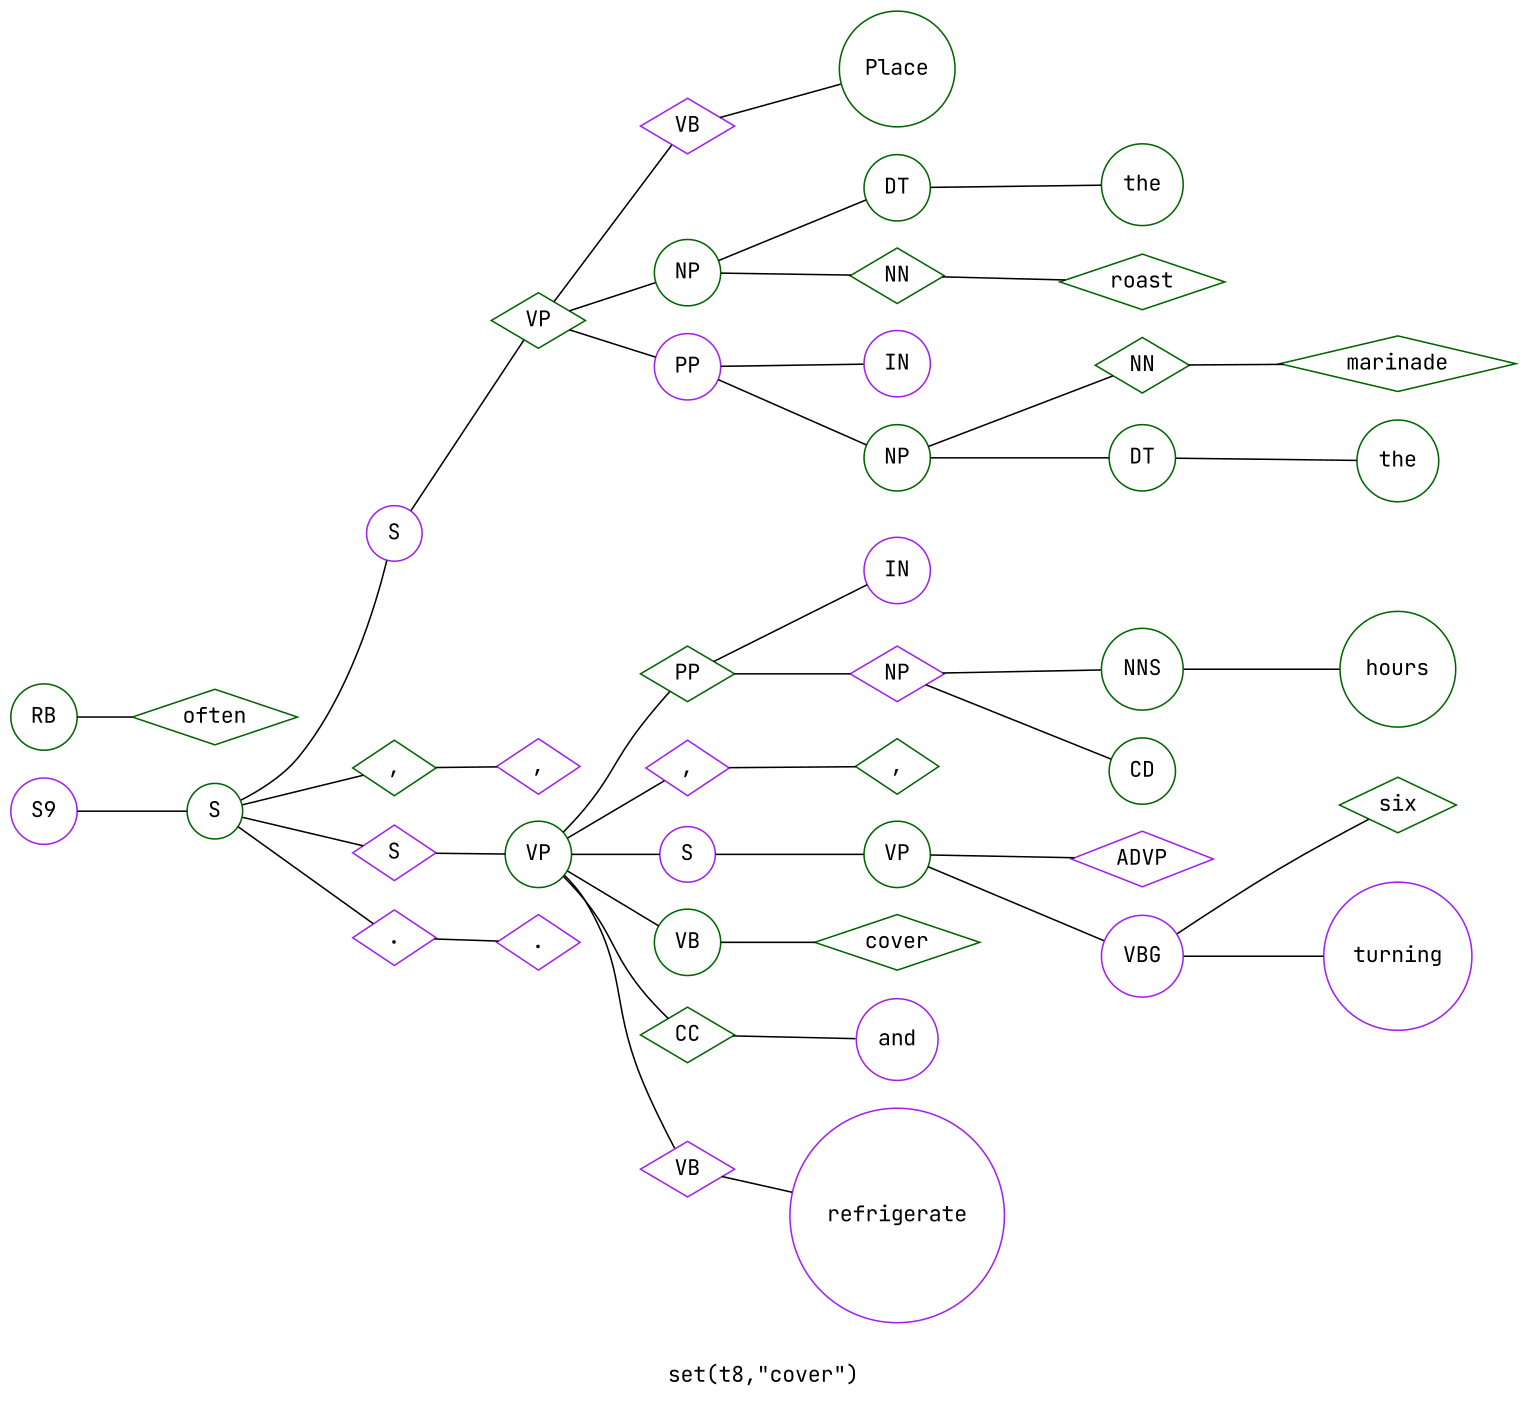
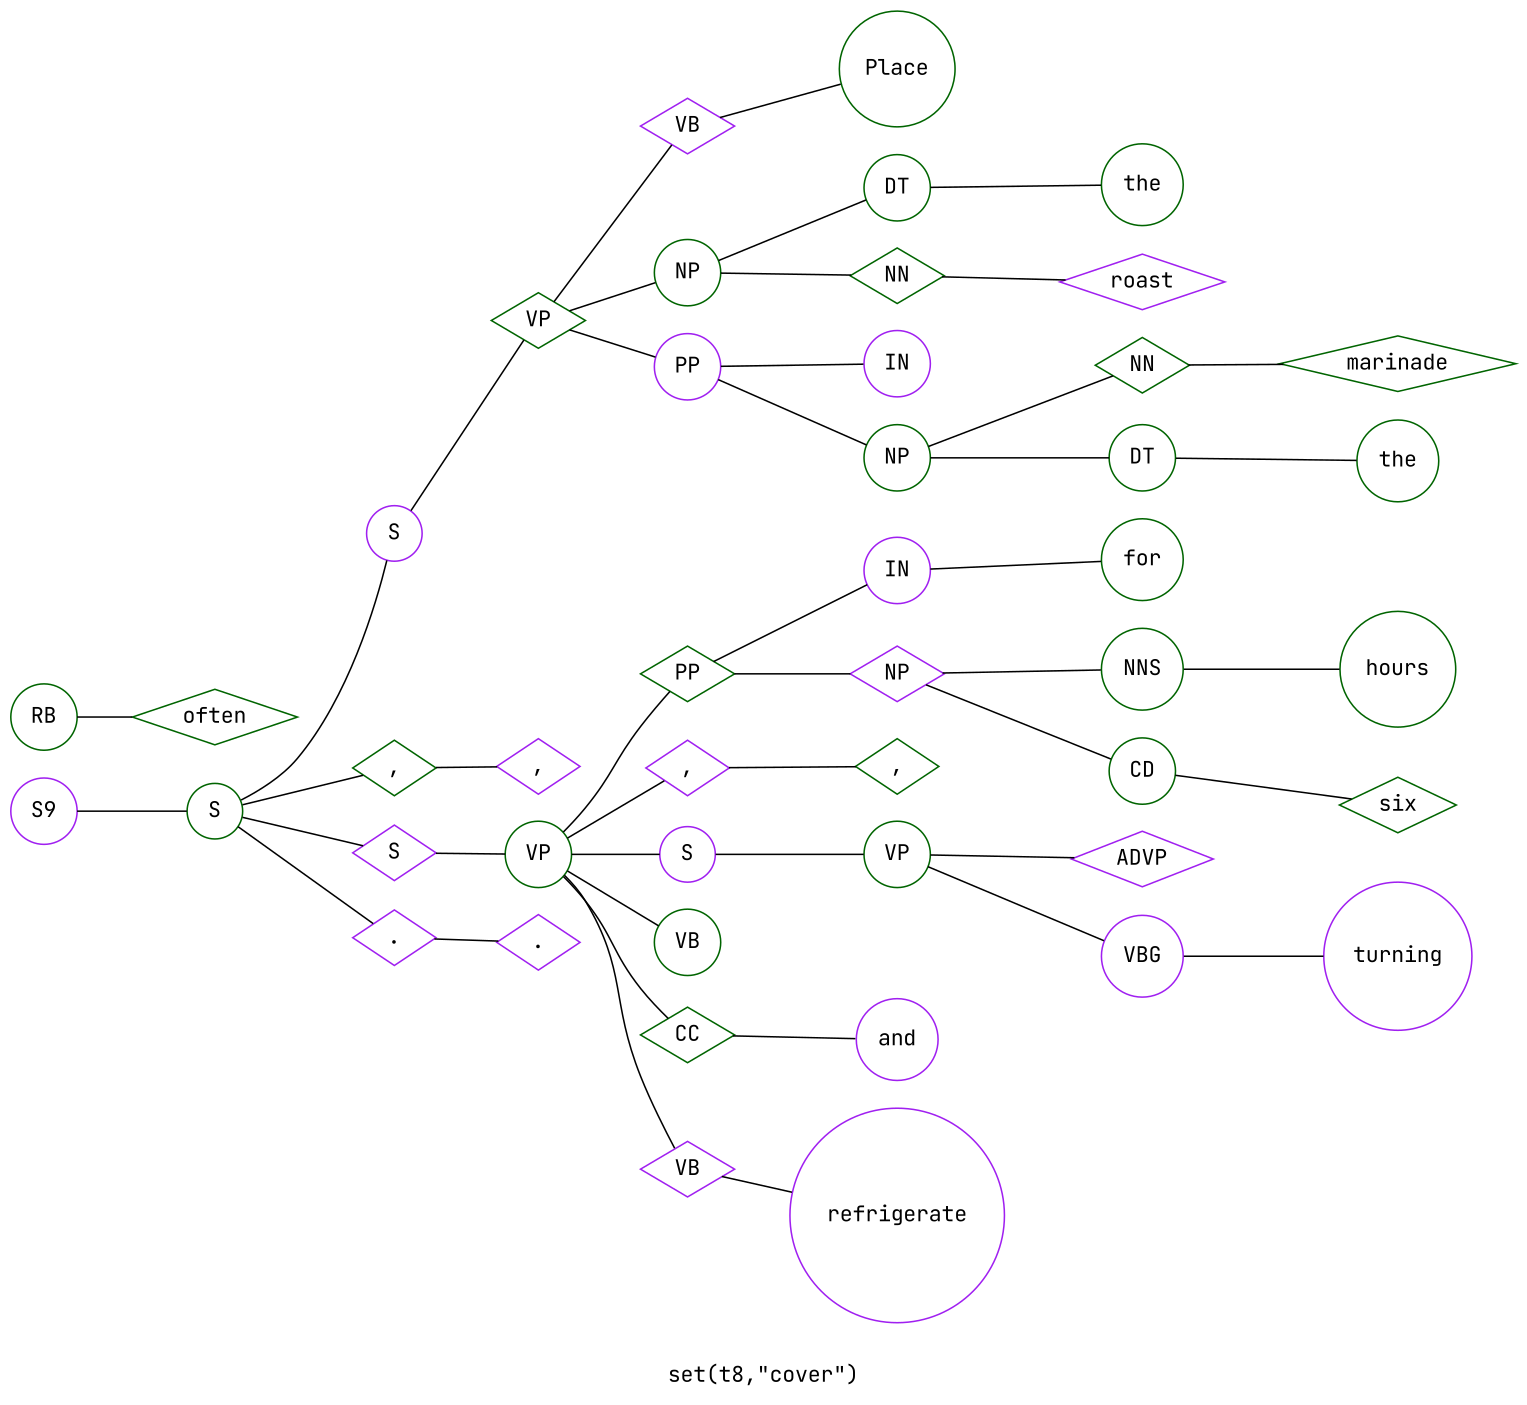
node "roast": color darkgreen -> purple
node "for": added
edge "six" -- "VBG": now "six" -- "CD"
node "cover": removed
